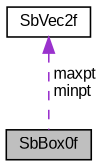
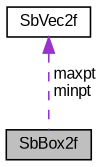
node "SbBox0f": label "SbBox0f" -> "SbBox2f"
